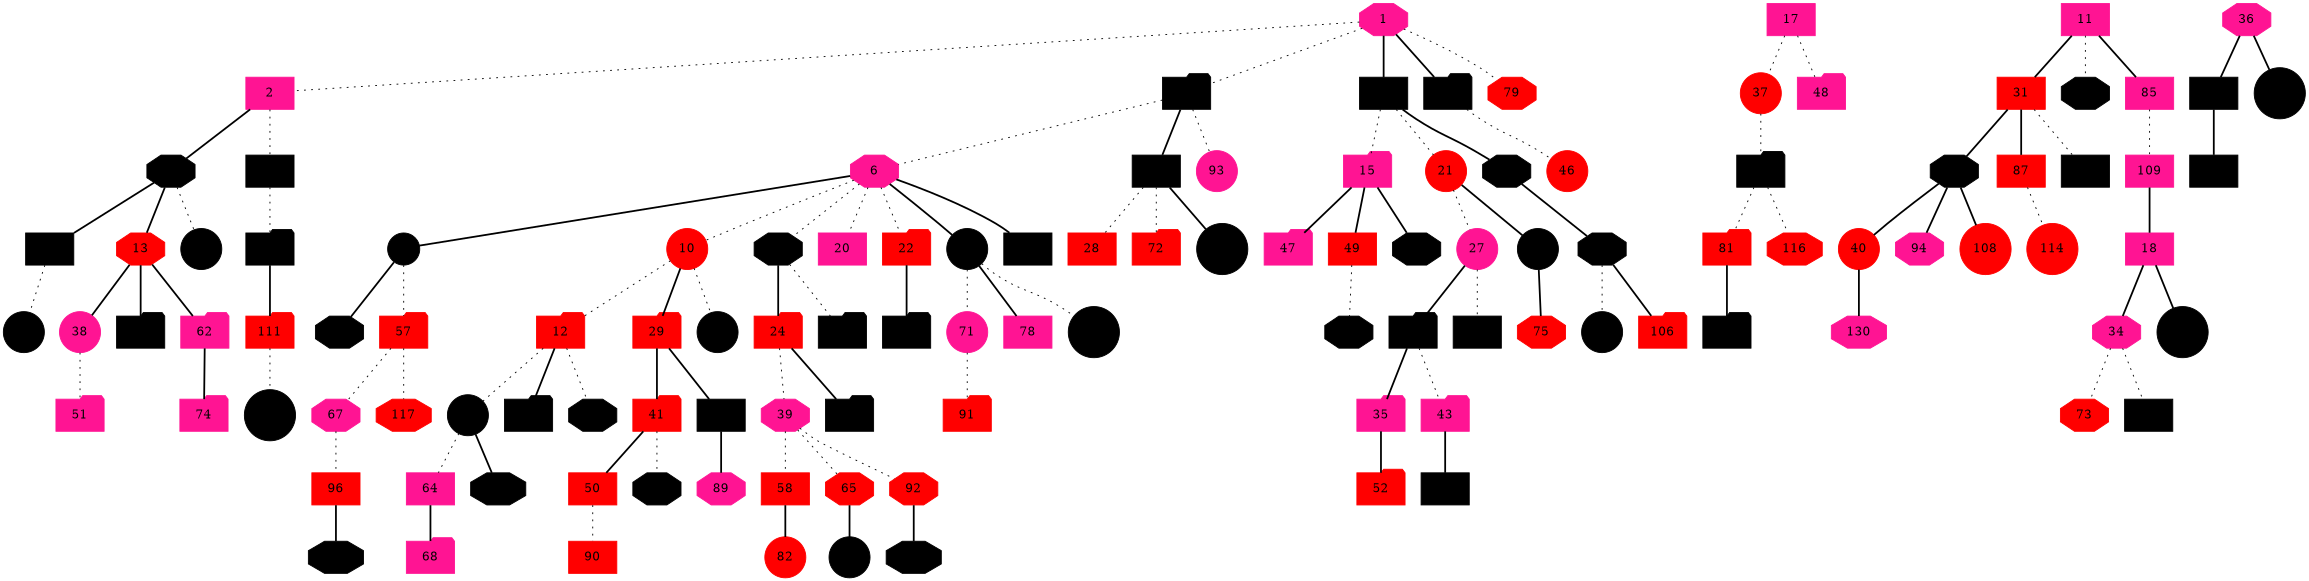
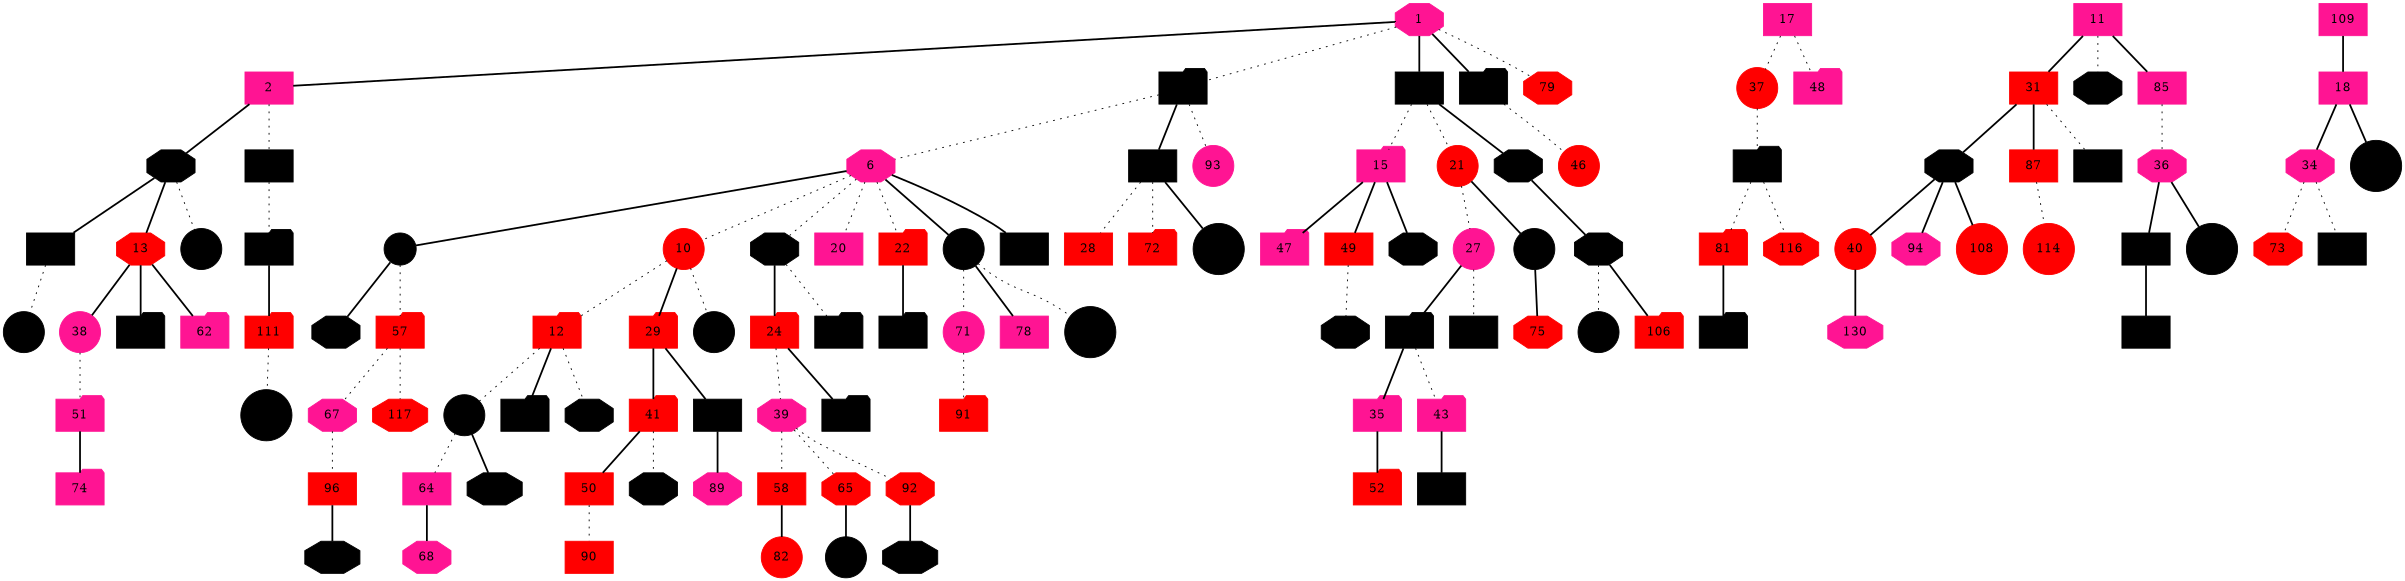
edge "1" -- "2": style dotted -> bold
edge "85" -- "109": now "85" -- "36"
edge "62" -- "74": now "51" -- "74"
node "68": shape folder -> octagon
